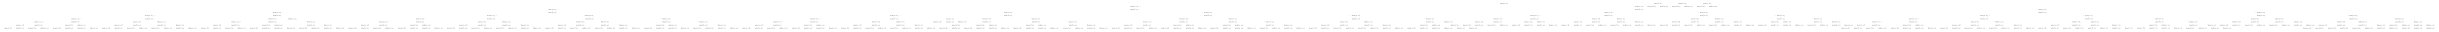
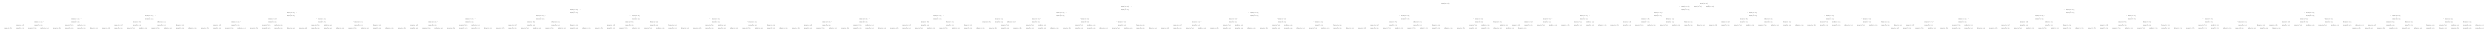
node "Node{data=[2947, 2947]}": added
